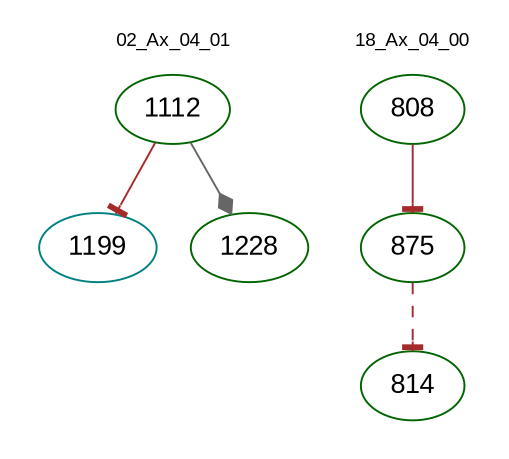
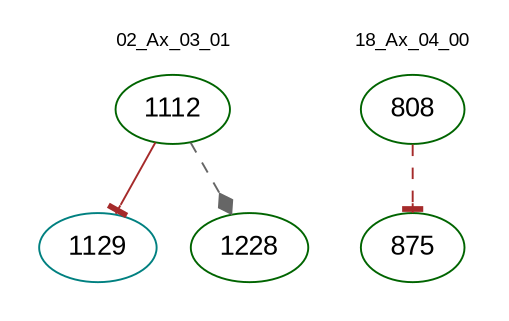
cluster "02_Ax_04_01": label "02_Ax_04_01" -> "02_Ax_03_01"
edge "1112" -> "1228": style solid -> dashed
edge "808" -> "875": style solid -> dashed
node "1199": label "1199" -> "1129"
node "814": removed
